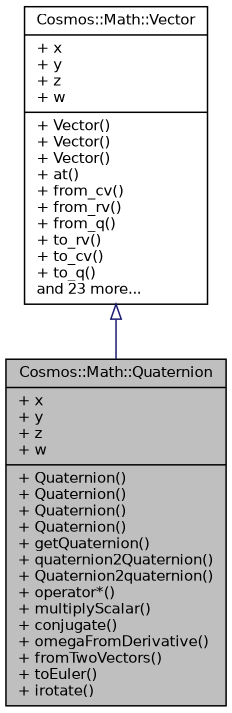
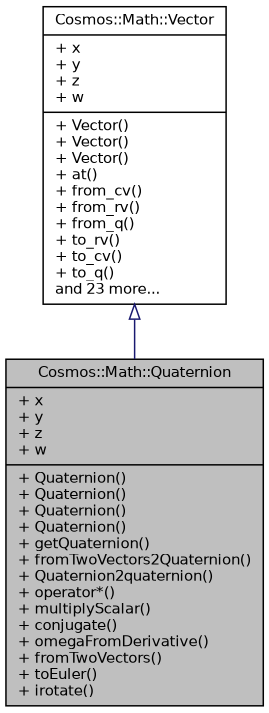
node "Cosmos::Math::Quaternion": text "+ quaternion2Quaternion()" -> "+ fromTwoVectors2Quaternion()"
